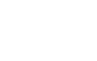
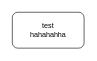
node "test hahahahha": added
